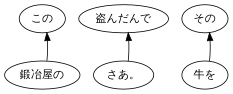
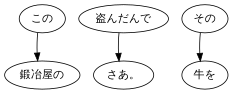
edge "鍛冶屋の" -> "この": reversed
edge "さあ。" -> "盗んだんで": reversed
edge "牛を" -> "その": reversed
